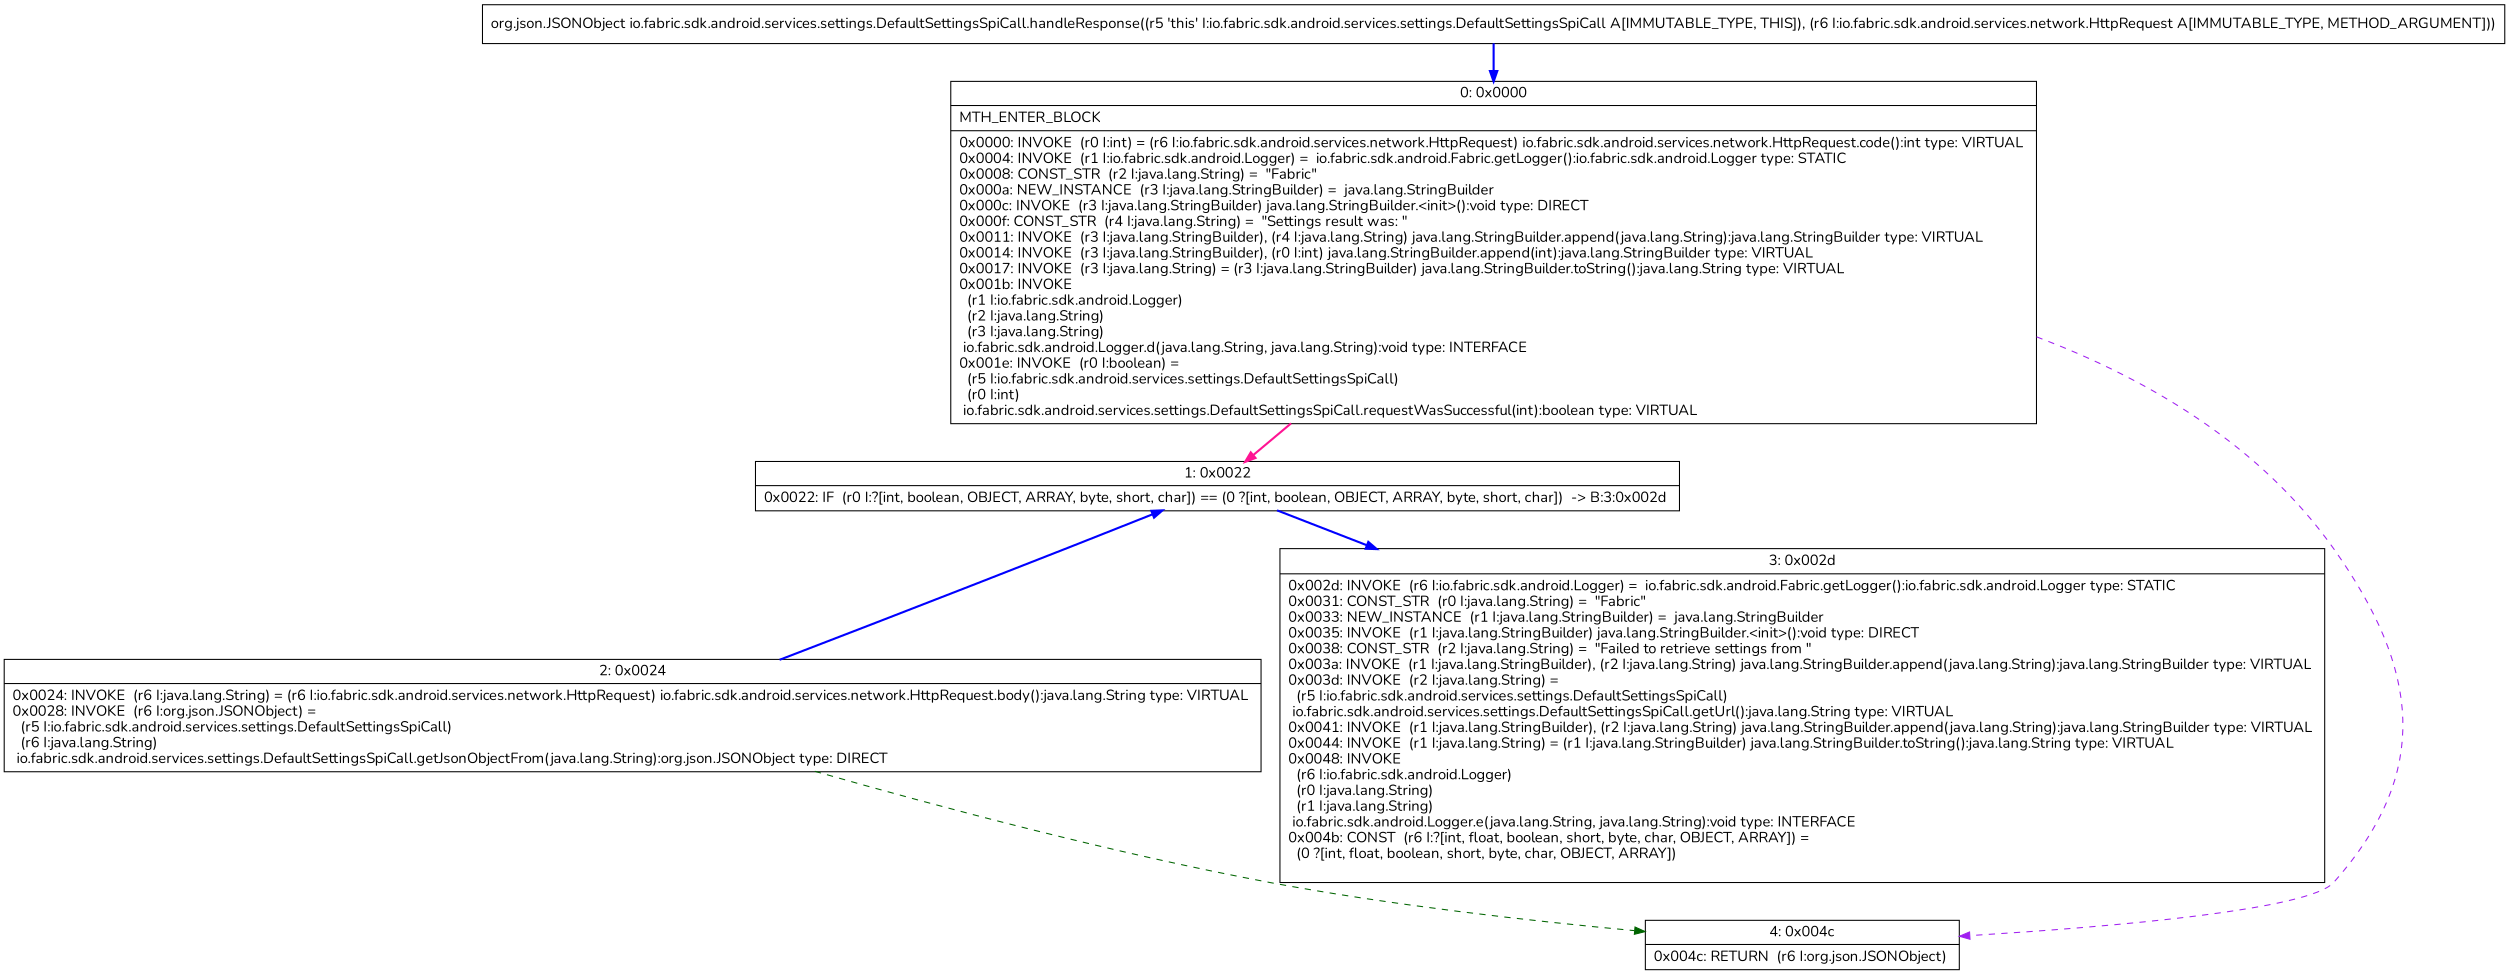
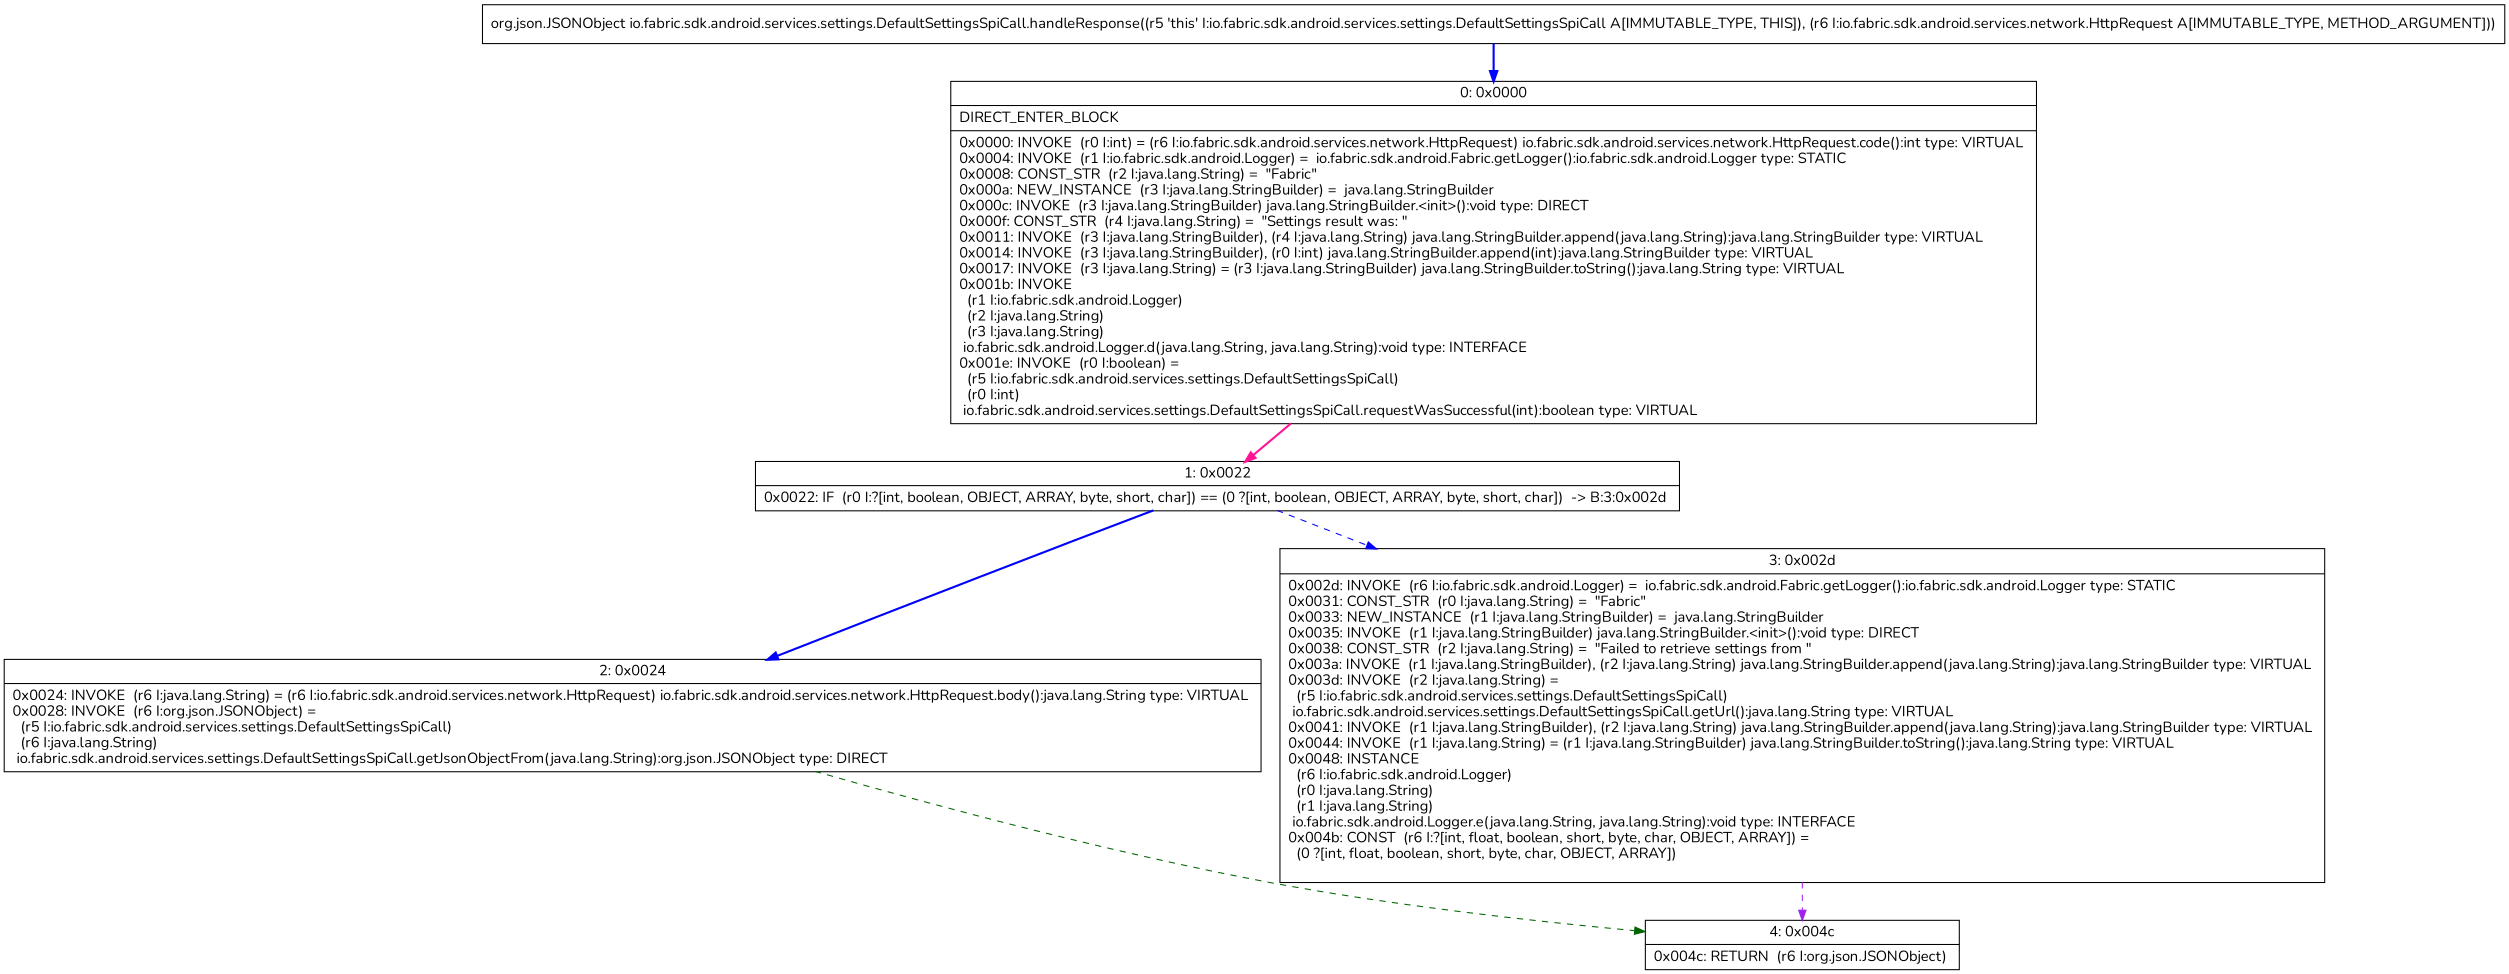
node "0: 0x0000": text "MTH_ENTER_BLOCK" -> "DIRECT_ENTER_BLOCK"
edge "1: 0x0022" -> "3: 0x002d": style bold -> dashed
edge "2: 0x0024" -> "1: 0x0022": reversed
edge "0: 0x0000" -> "4: 0x004c": now "3: 0x002d" -> "4: 0x004c"
node "3: 0x002d": text "0x0048: INVOKE" -> "0x0048: INSTANCE"
